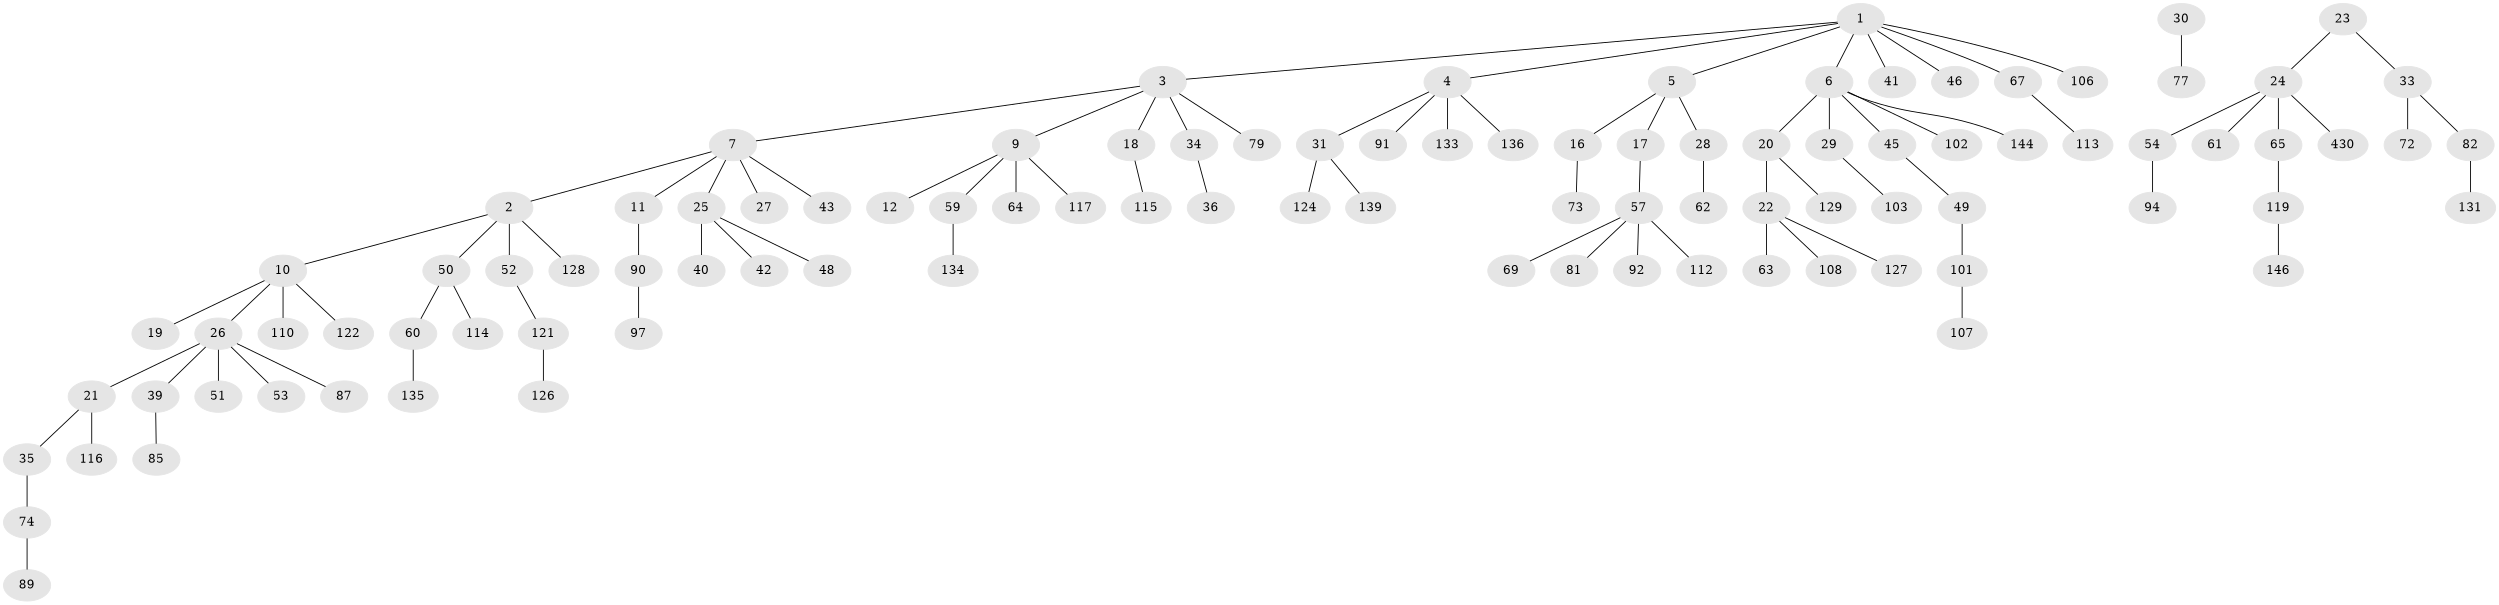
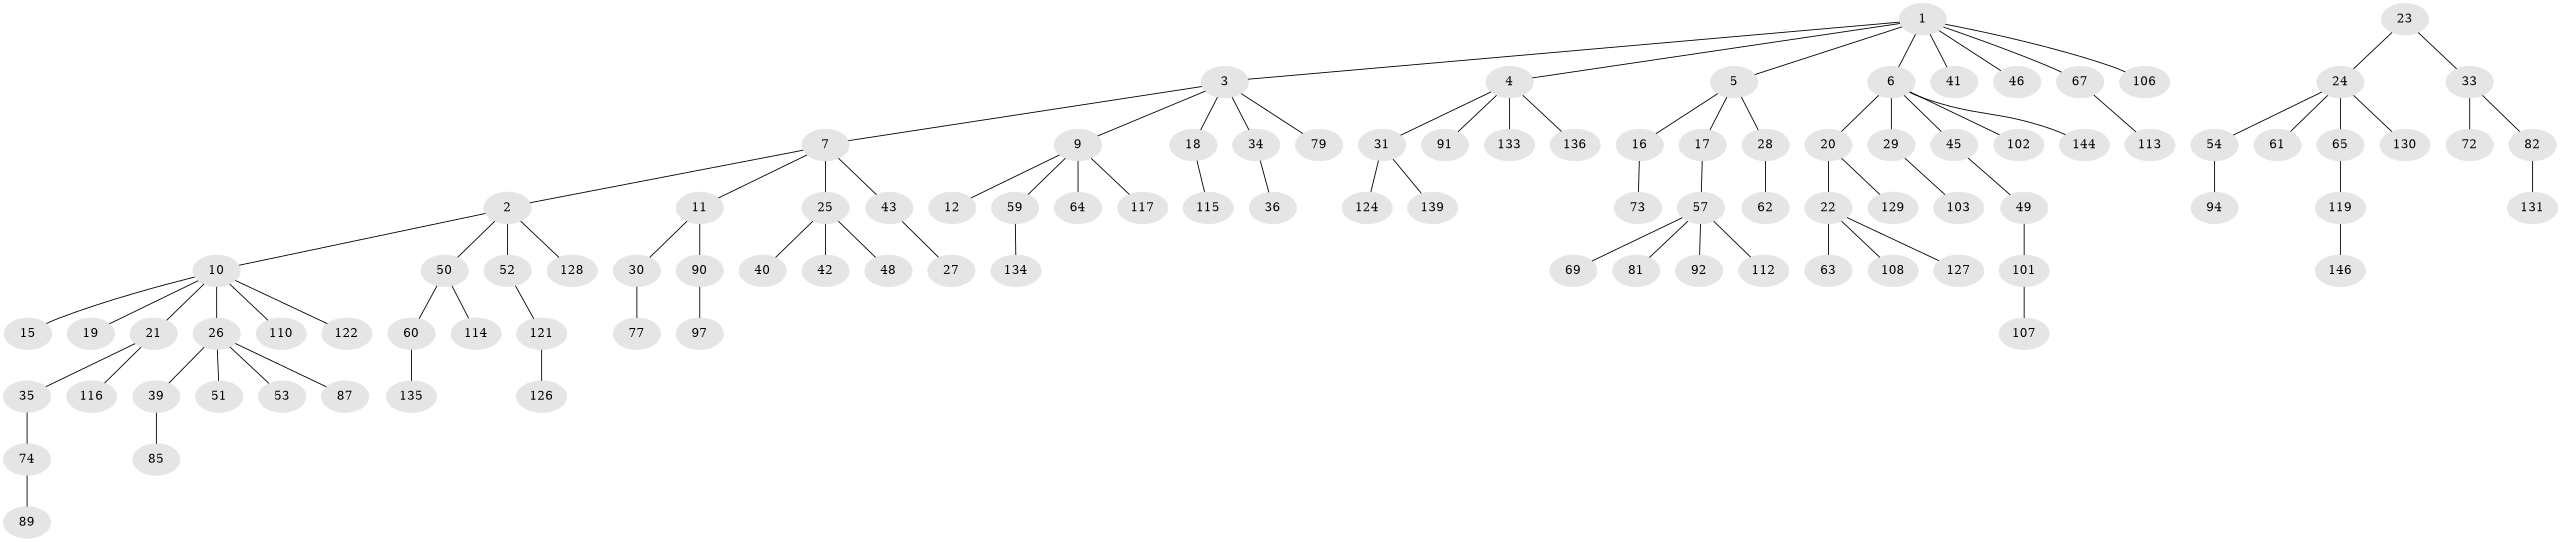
node "430": label "430" -> "130"
edge "7" -- "27": now "43" -- "27"
edge "11" -- "30": added
node "15": added
edge "26" -- "21": now "10" -- "21"
